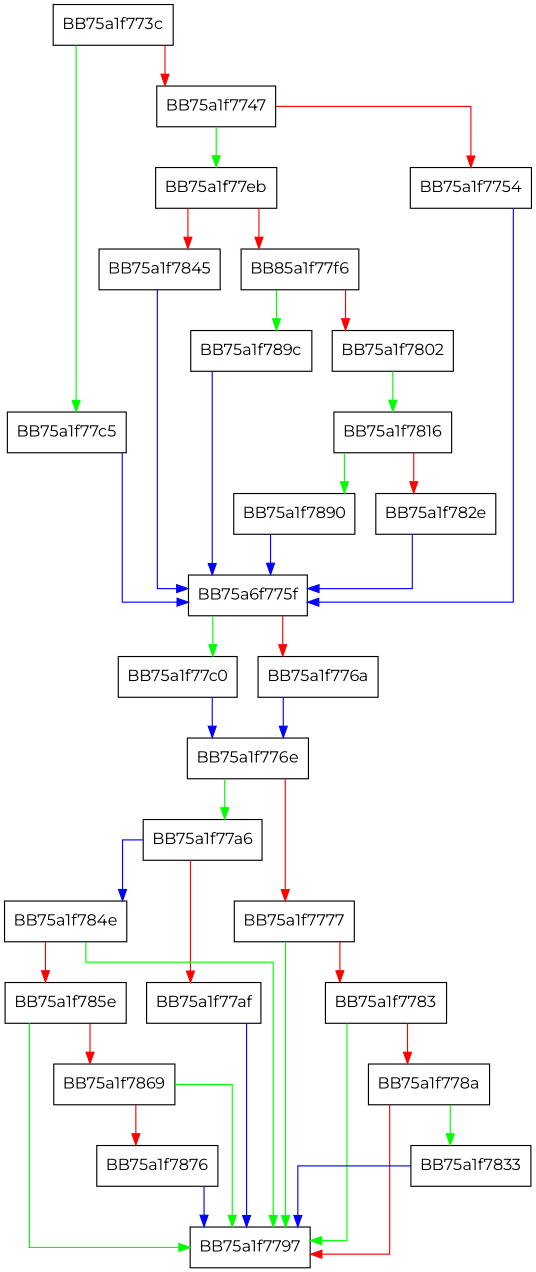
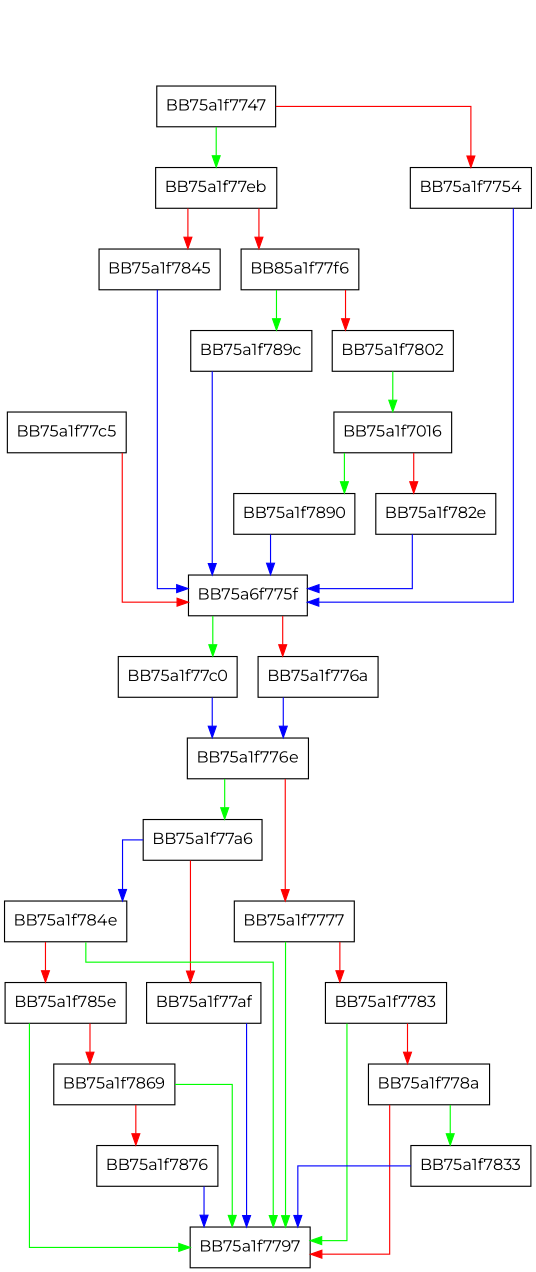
node "BB75a1f773c": removed
node "BB75a1f7816": label "BB75a1f7816" -> "BB75a1f7016"
edge "BB75a1f77c5" -> "BB75a6f775f": color blue -> red
